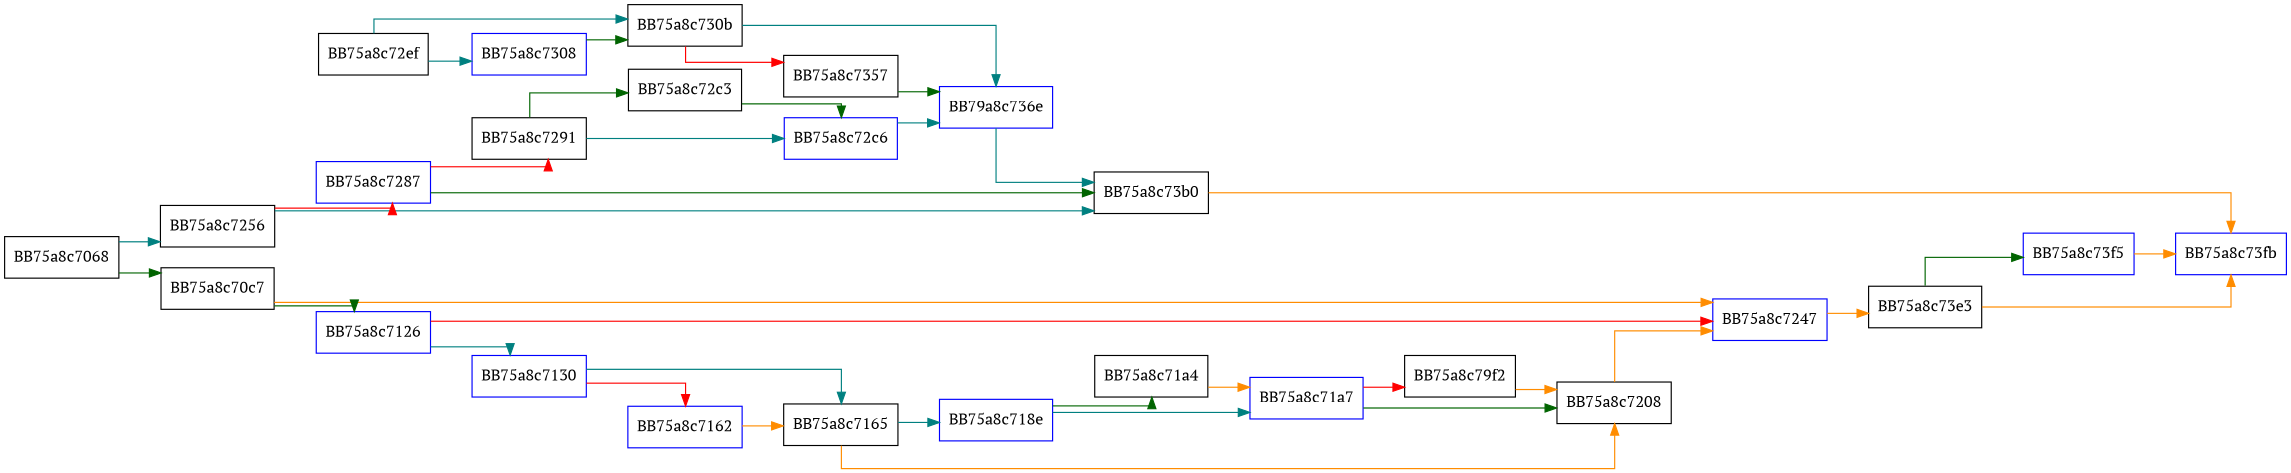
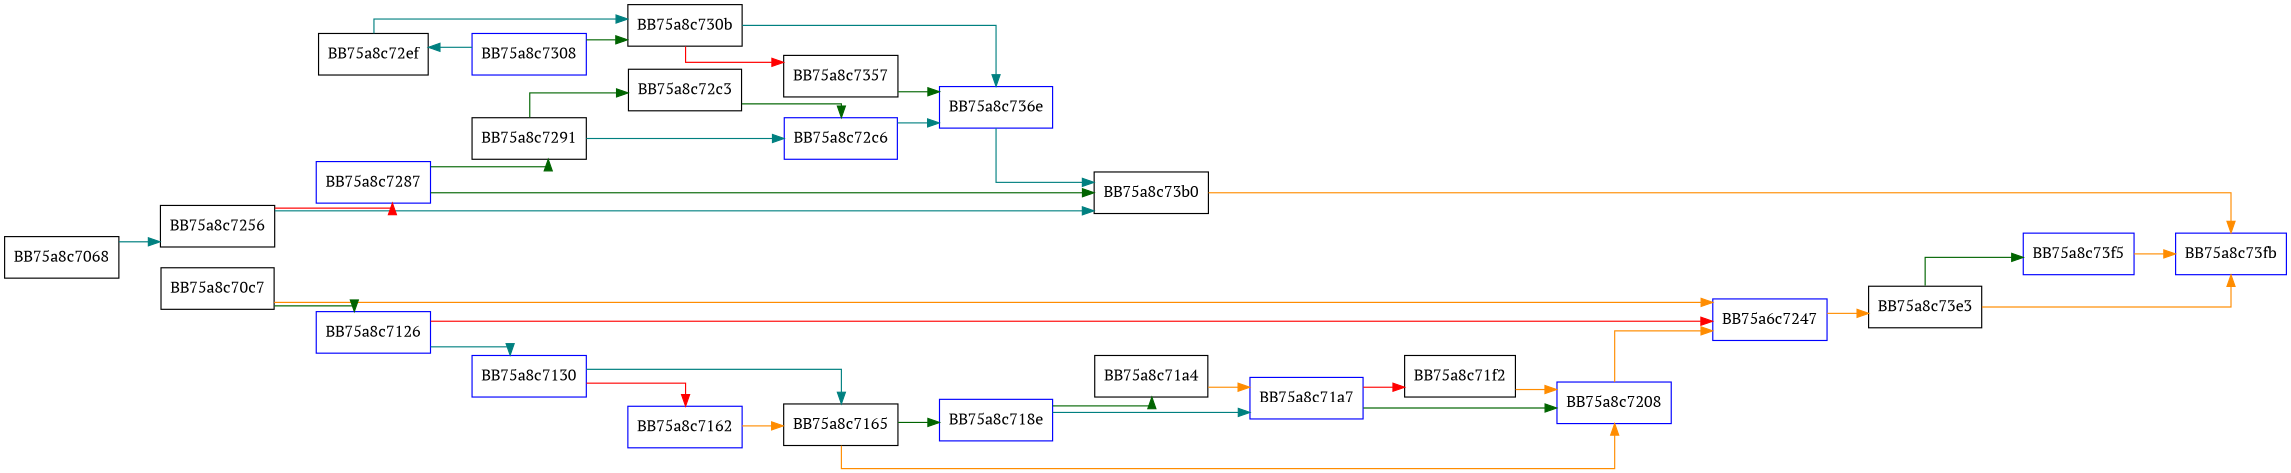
edge "BB75a8c72ef" -> "BB75a8c7308": reversed
node "BB79a8c736e": label "BB79a8c736e" -> "BB75a8c736e"
edge "BB75a8c7287" -> "BB75a8c7291": color red -> darkgreen
edge "BB75a8c7068" -> "BB75a8c70c7": removed
node "BB75a8c7247": label "BB75a8c7247" -> "BB75a6c7247"
node "BB75a8c79f2": label "BB75a8c79f2" -> "BB75a8c71f2"
node "BB75a8c7208": color black -> blue
edge "BB75a8c7165" -> "BB75a8c718e": color teal -> darkgreen
